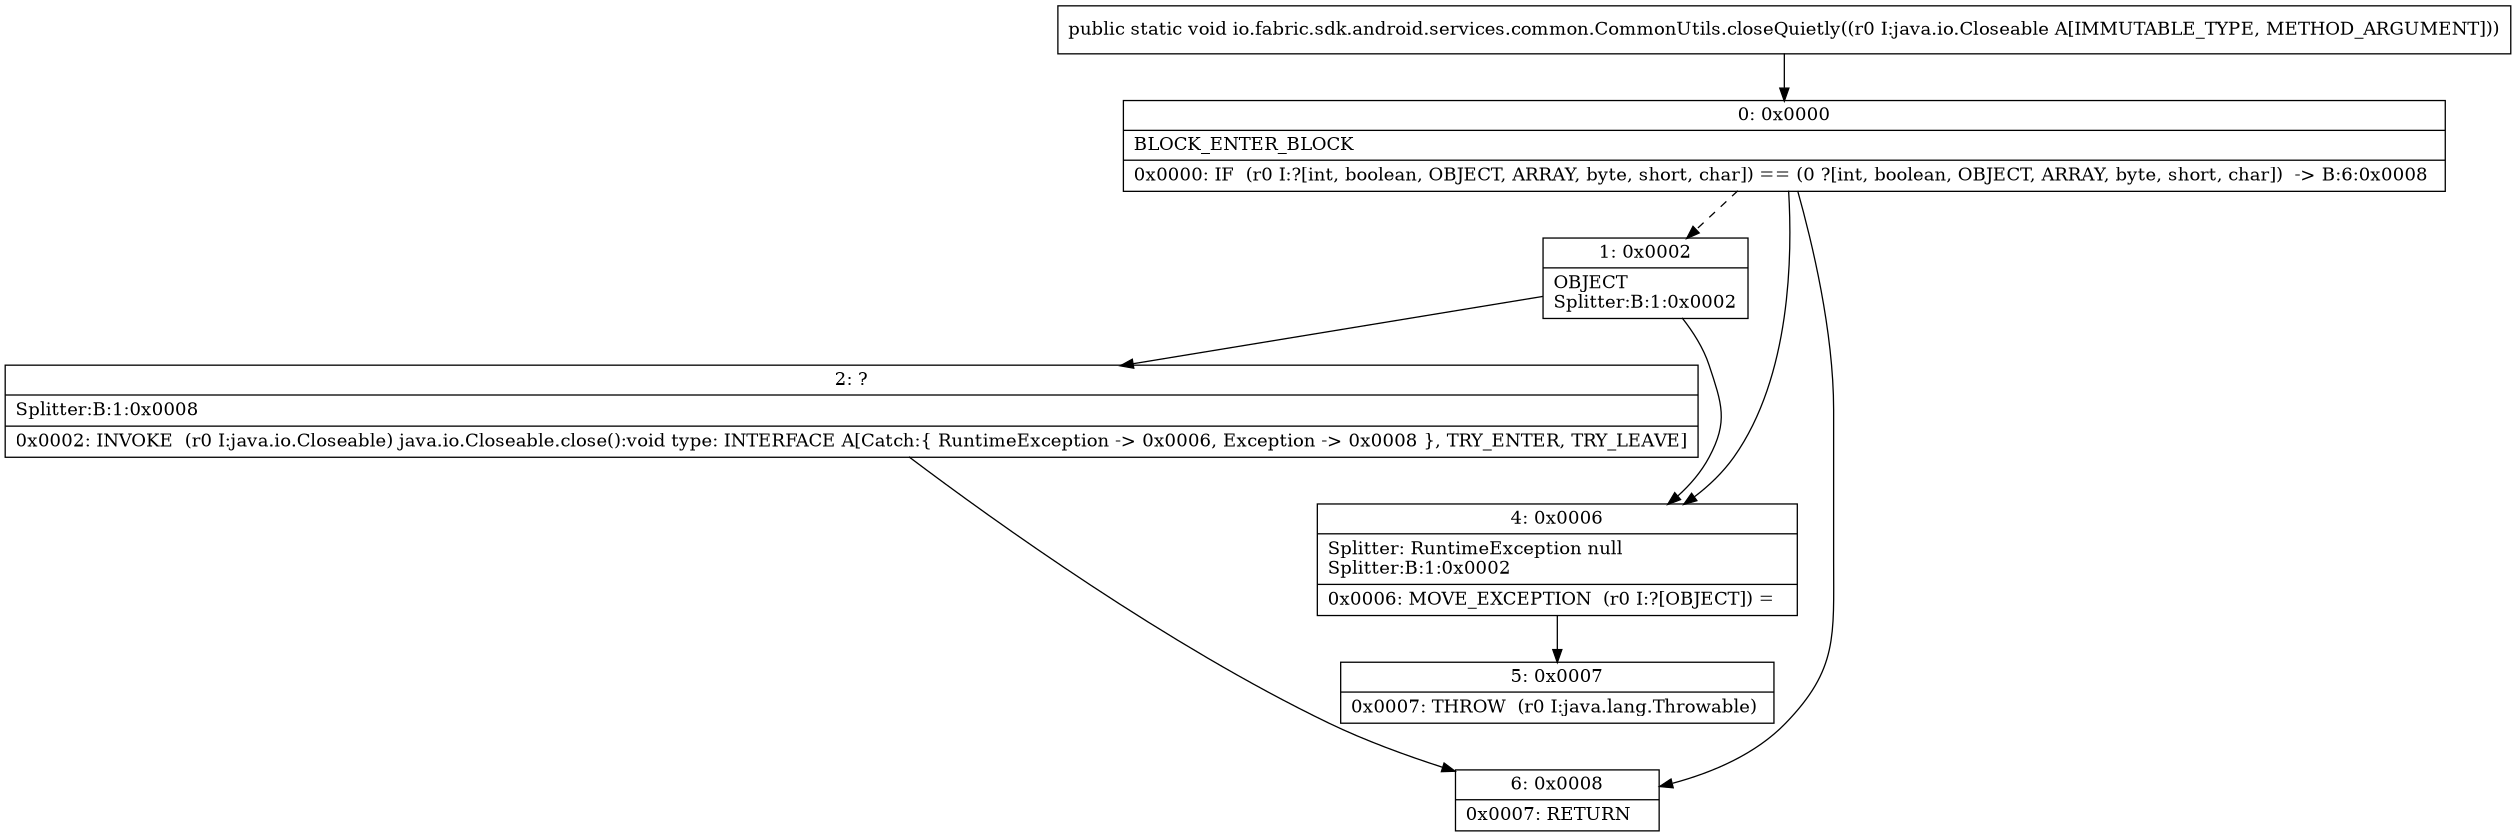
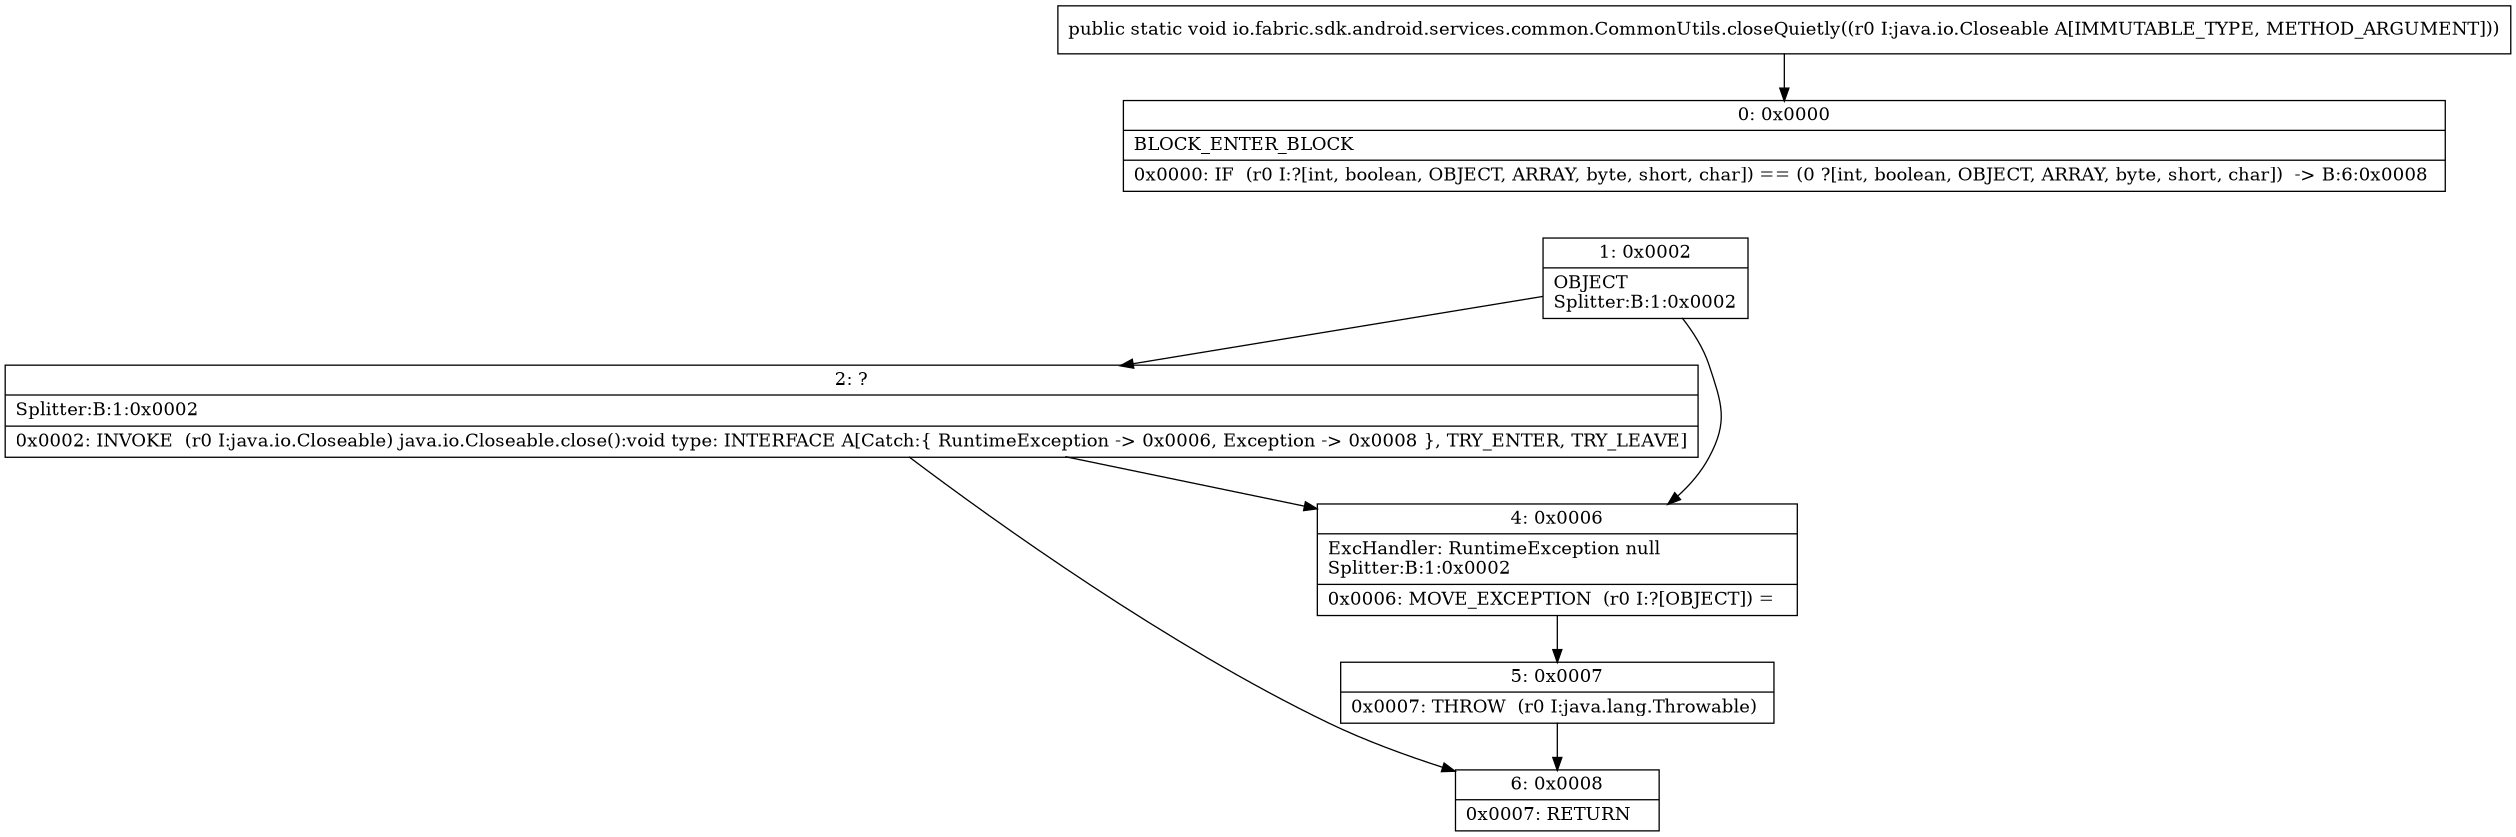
edge "0: 0x0000" -> "1: 0x0002": removed
edge "0: 0x0000" -> "4: 0x0006": now "2: ?" -> "4: 0x0006"
node "2: ?": text "Splitter:B:1:0x0008" -> "Splitter:B:1:0x0002"
edge "0: 0x0000" -> "6: 0x0008": now "5: 0x0007" -> "6: 0x0008"
node "4: 0x0006": text "Splitter: RuntimeException null" -> "ExcHandler: RuntimeException null"
